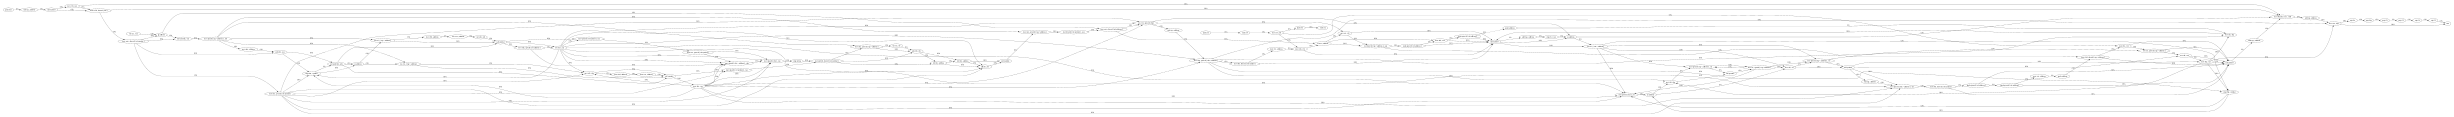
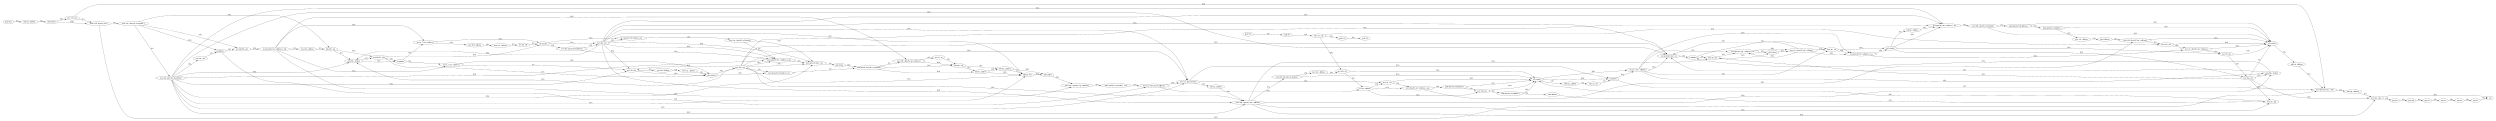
edge "mov rbx , qword [ rel symbol ]" -> "test eax , eax": added, label "CFG"
edge "mov rbx , qword [ rel symbol ]" -> "mov rbp , qword [ rbx + address ]": added, label "DFG"
